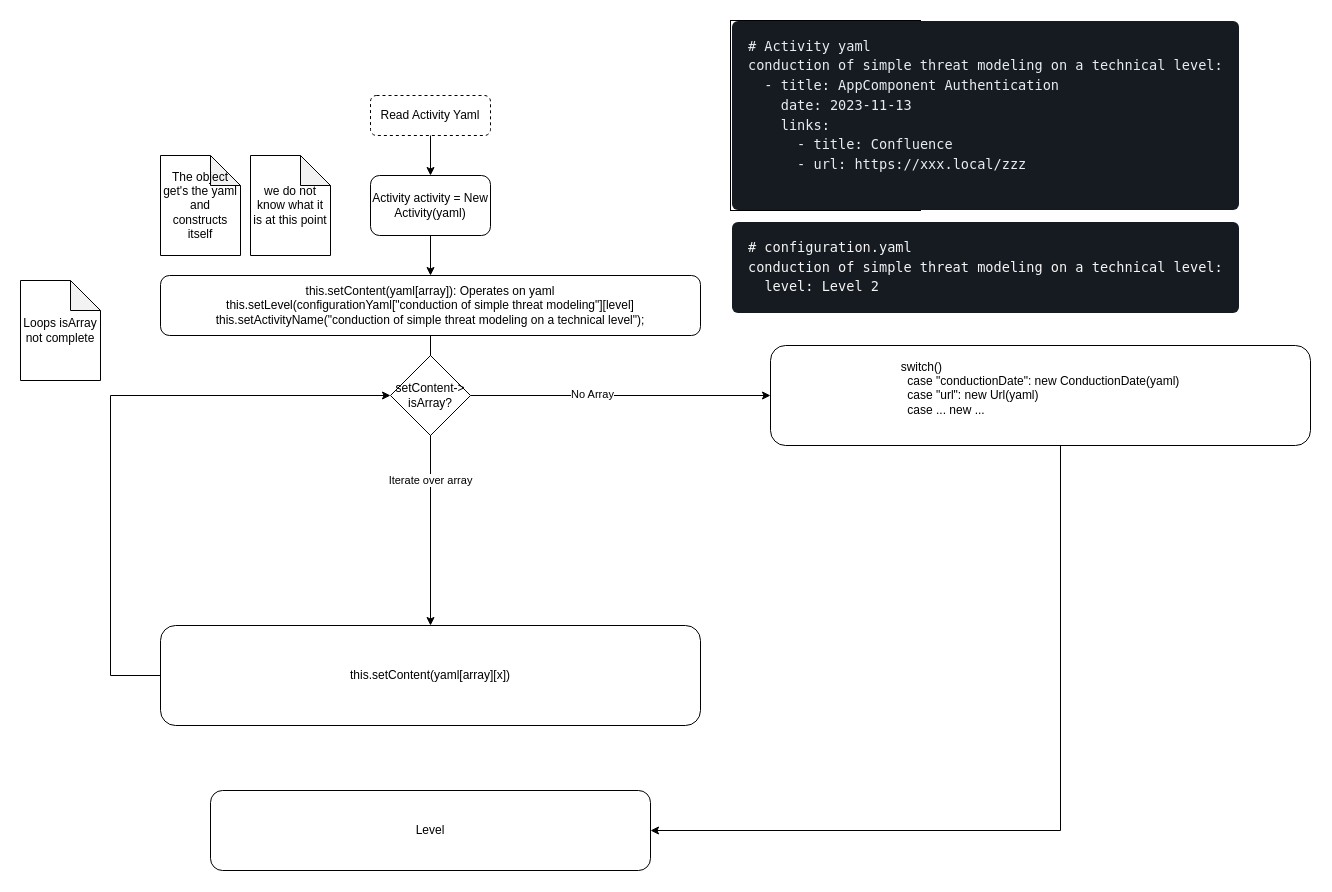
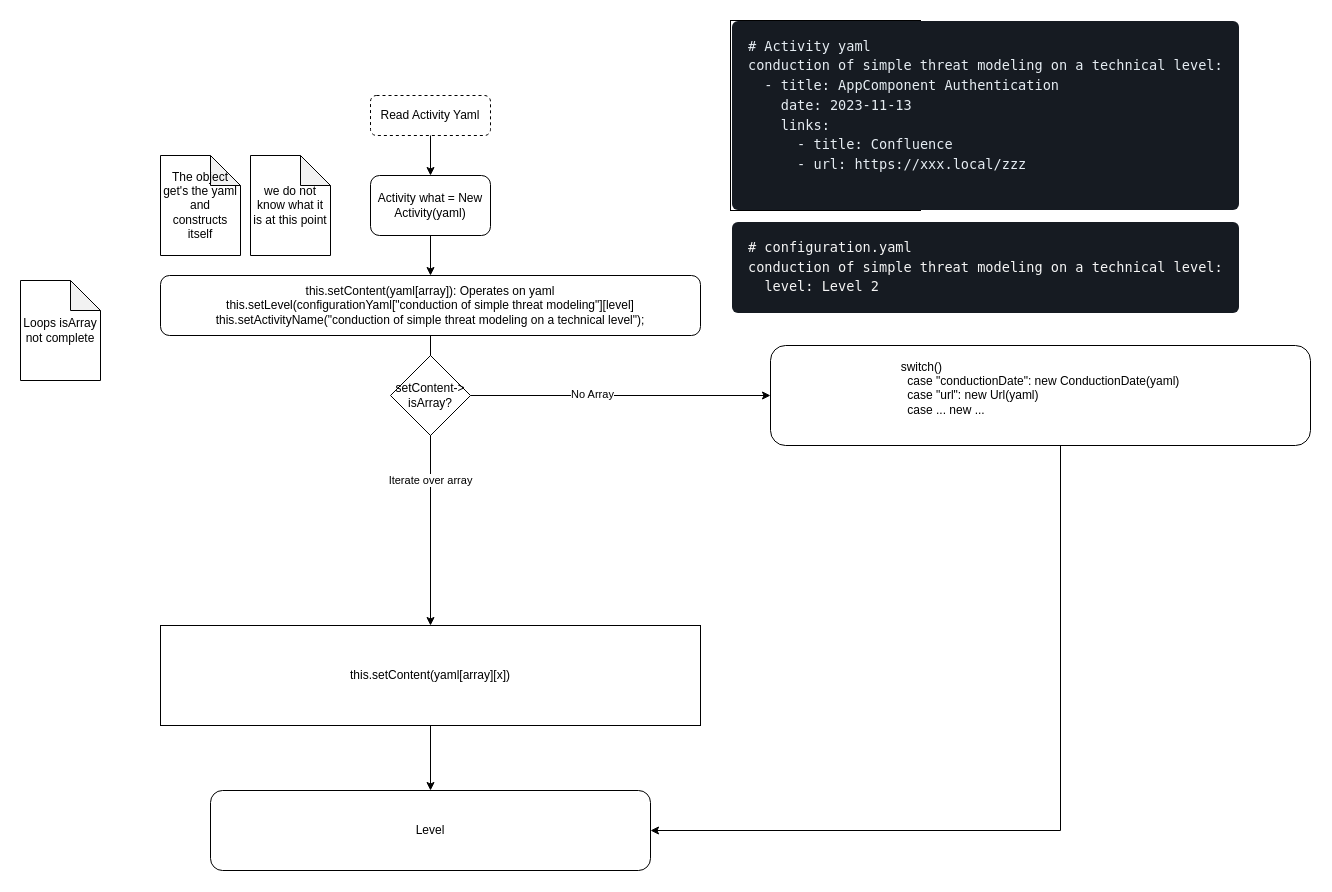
node "Activity activity = New Activity(yaml)": label "Activity activity = New Activity(yaml)" -> "Activity what = New Activity(yaml)"
edge "this.setContent(yaml[array][x])" -> "setContent-> isArray?": removed
node "this.setContent(yaml[array][x])": shape rounded rectangle -> rectangle
edge "this.setContent(yaml[array][x])" -> "Level": added
